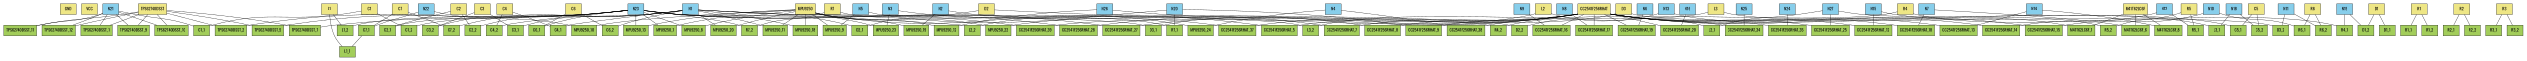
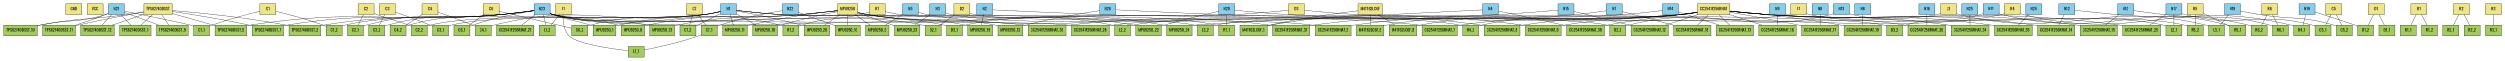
node "N27": label "N27" -> "N17"
edge "CC2541F256RHAT" -- "CC2541F256RHAT_27": removed
node "R3_2": removed
